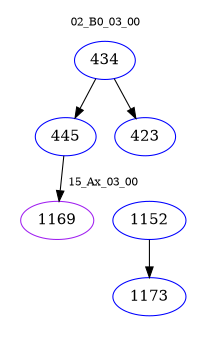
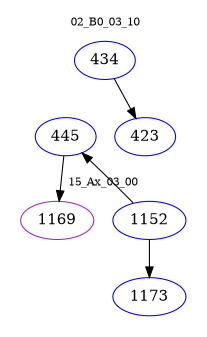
cluster "02_B0_03_00": label "02_B0_03_00" -> "02_B0_03_10"
edge "434" -> "445": now "1152" -> "445"
